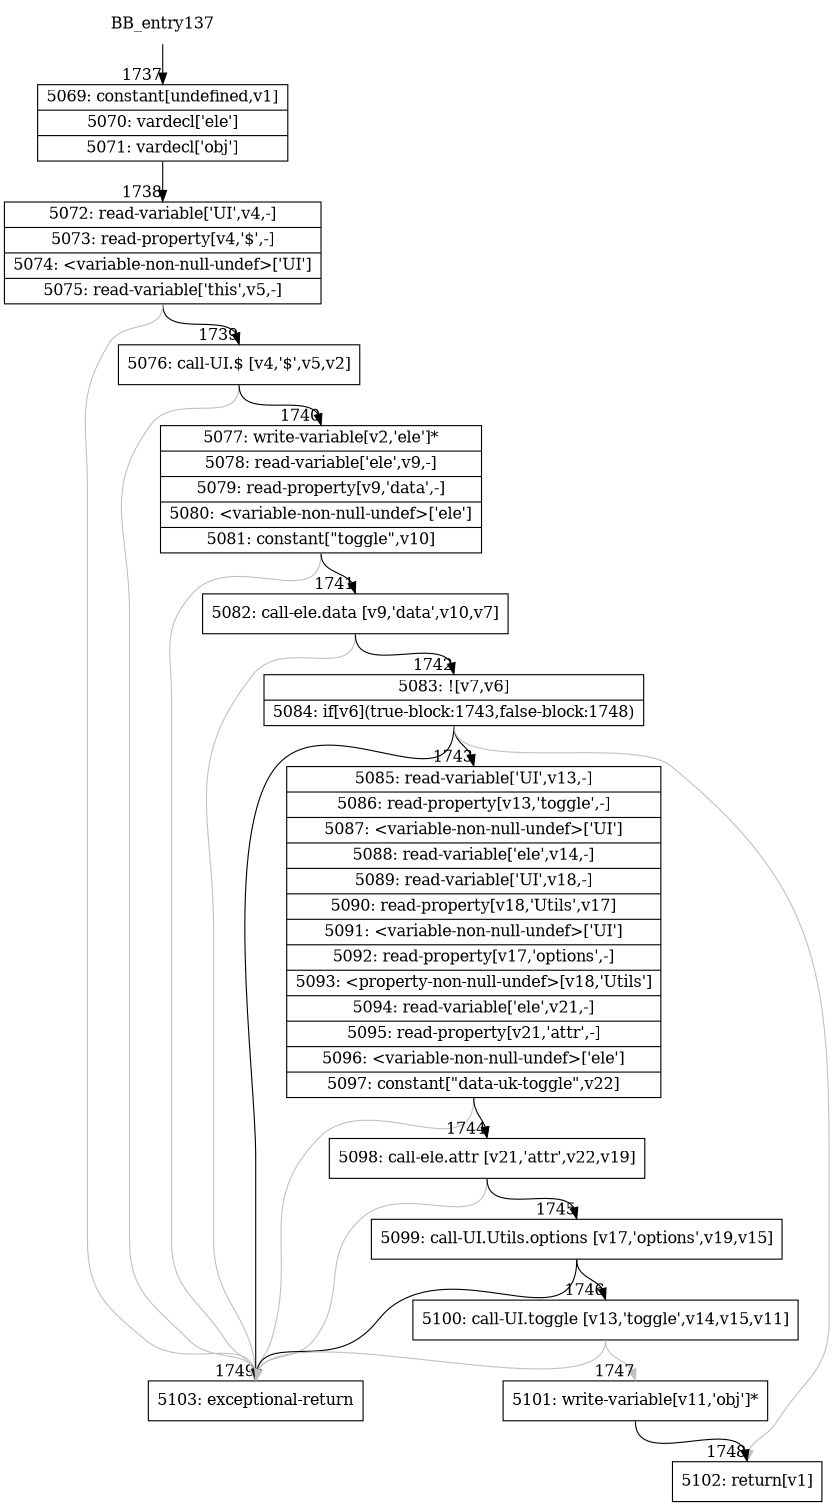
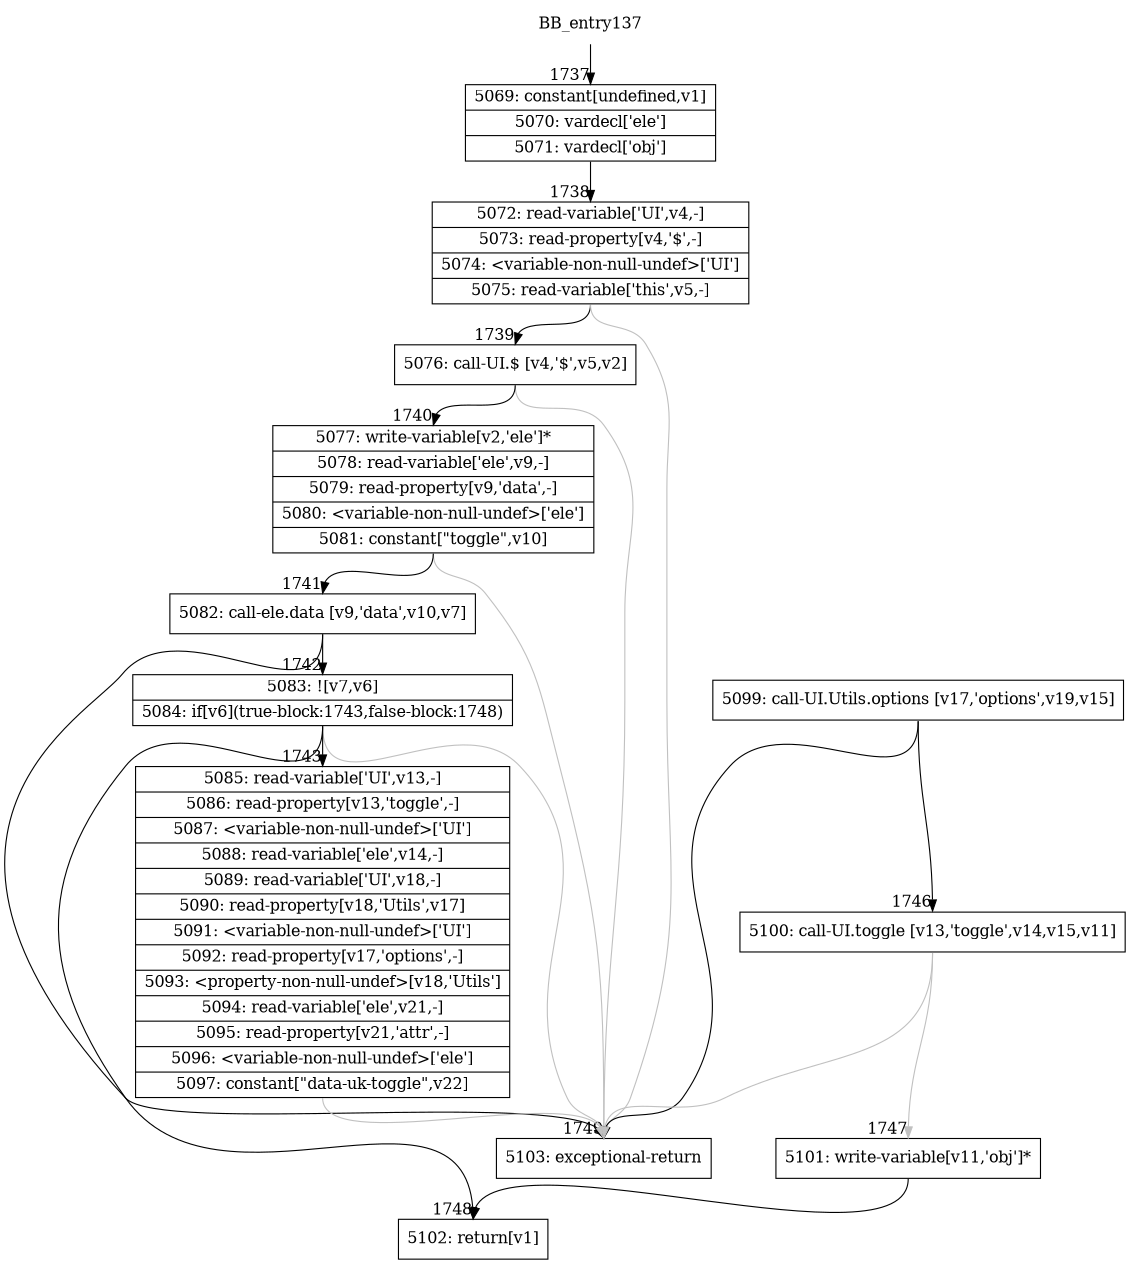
edge "5082: call-ele.data [v9,'data',v10,v7]" -> "5103: exceptional-return": color gray -> black
edge "5083: ![v7,v6]" -> "5103: exceptional-return": color black -> gray
edge "5083: ![v7,v6]" -> "5102: return[v1]": color gray -> black
node "5098: call-ele.attr [v21,'attr',v22,v19]": removed
